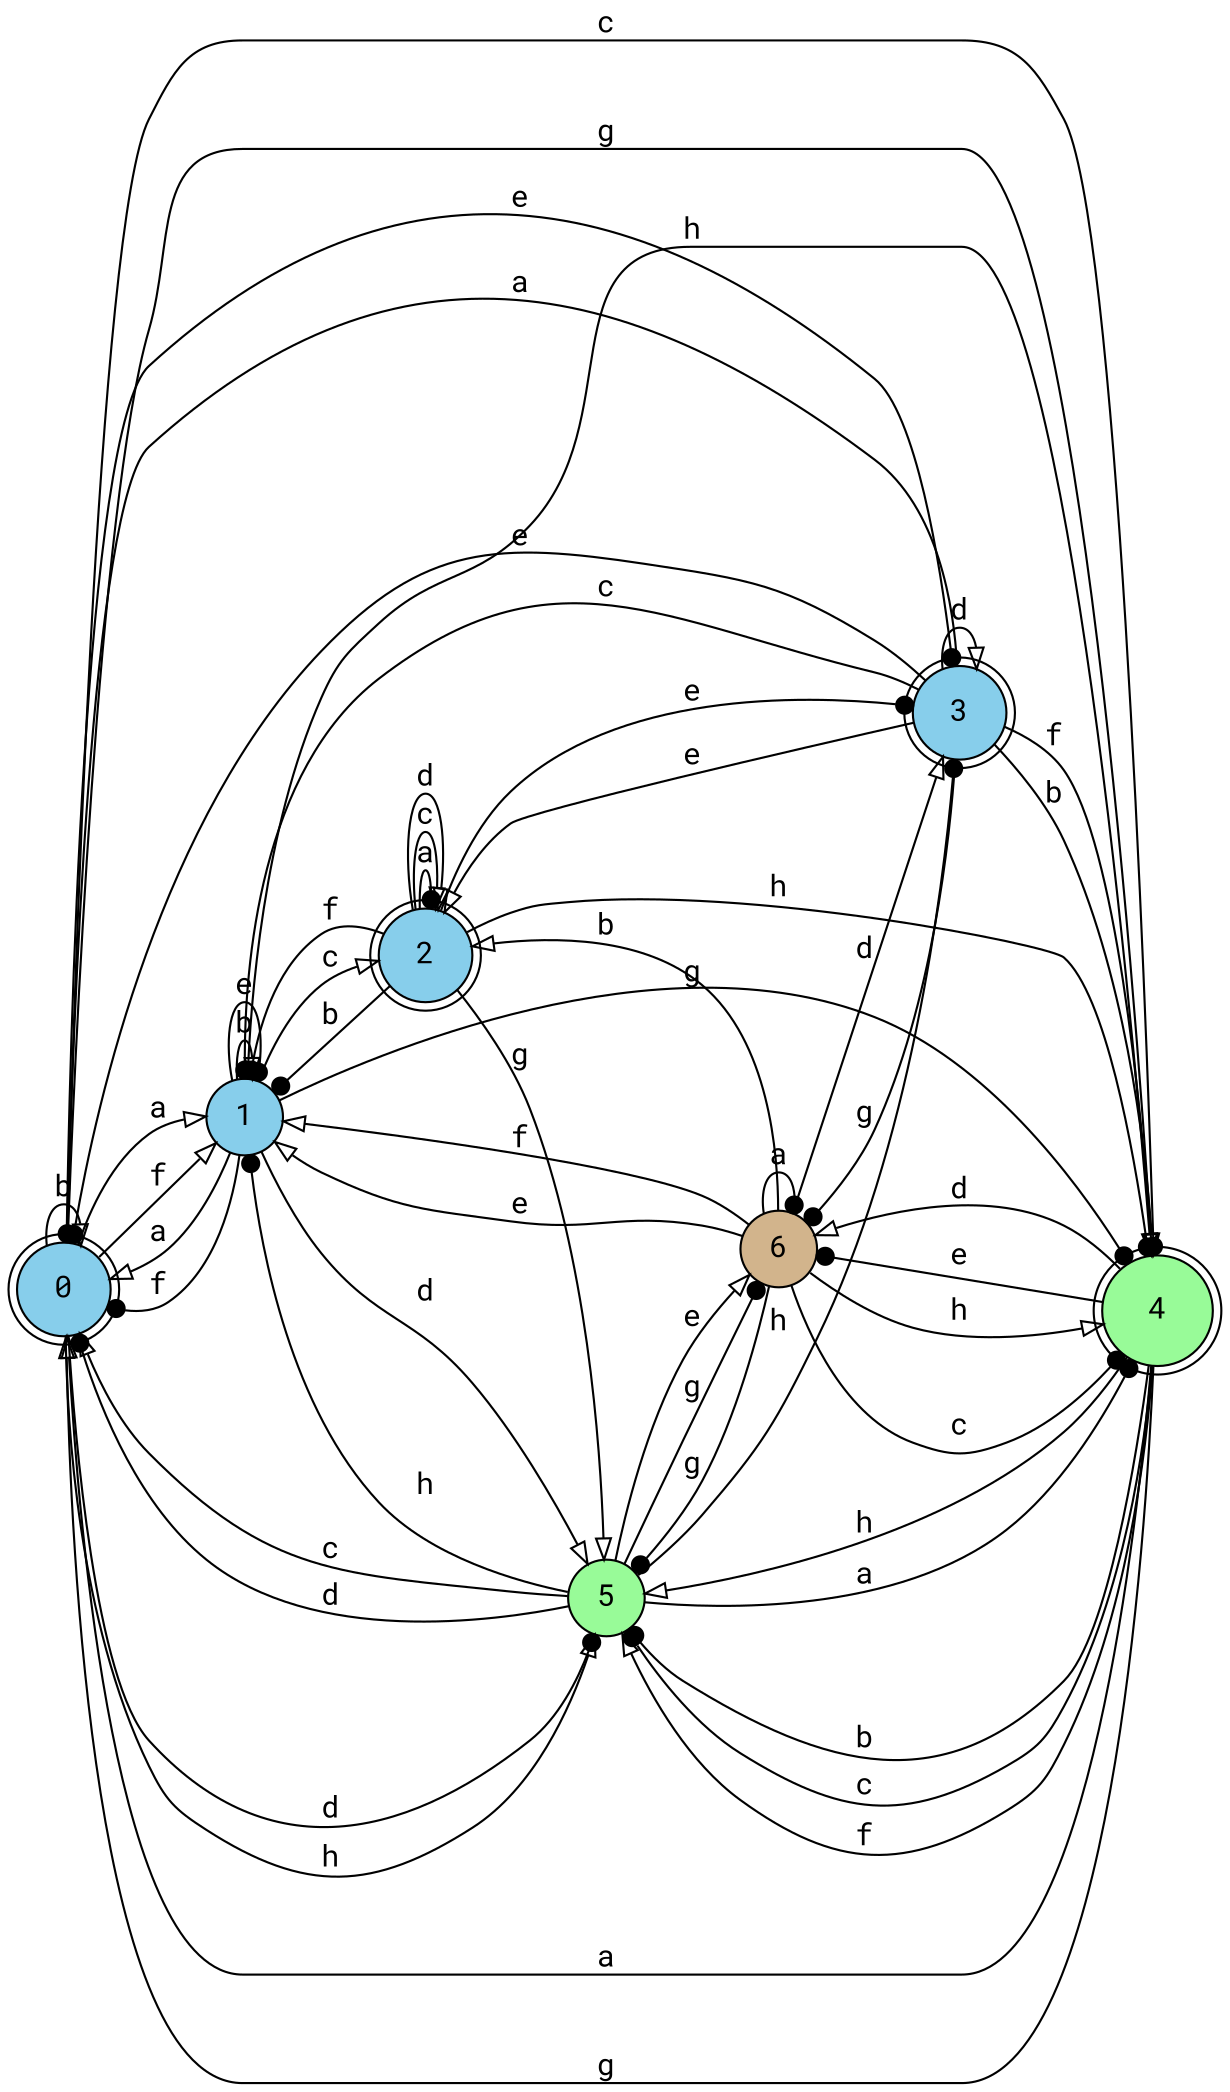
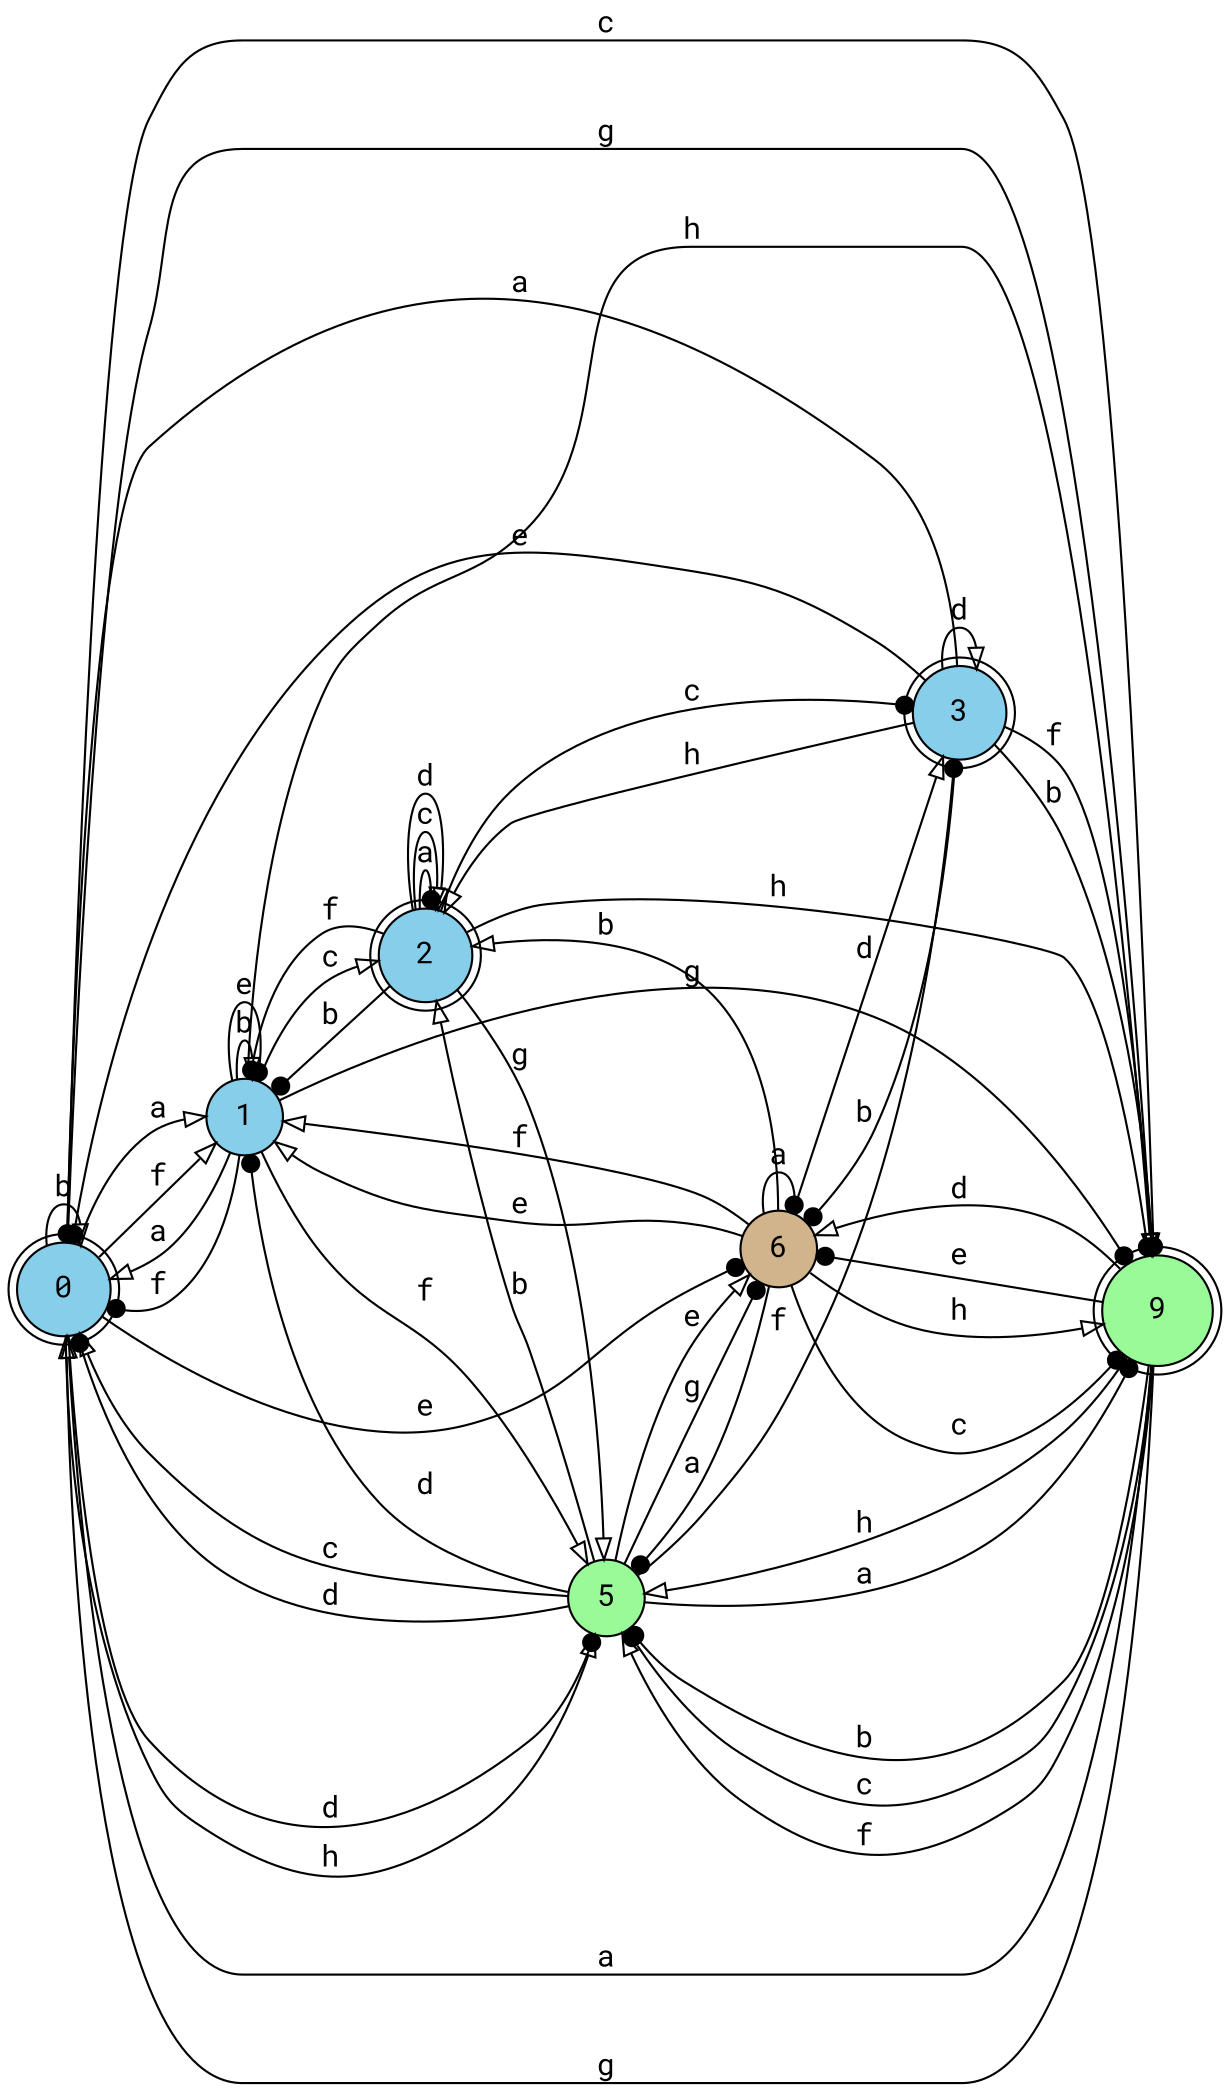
edge "0" -> "3": now "0" -> "6"
edge "3" -> "1": removed, label "c"
edge "2" -> "3": label "e" -> "c"
edge "3" -> "2": label "e" -> "h"
edge "3" -> "6": label "g" -> "b"
edge "1" -> "5": label "d" -> "f"
edge "5" -> "2": added, label "b"
node "4": label "4" -> "9"
edge "5" -> "3": label "h" -> "f"
edge "6" -> "5": label "g" -> "a"
edge "5" -> "1": label "h" -> "d"
